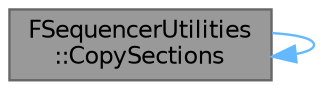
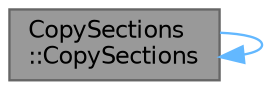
node "FSequencerUtilities ::CopySections": label "FSequencerUtilities ::CopySections" -> "CopySections ::CopySections"
